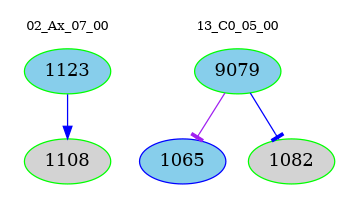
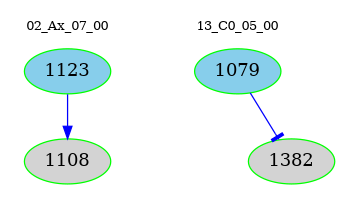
node "9079": label "9079" -> "1079"
node "1065": removed
node "1082": label "1082" -> "1382"
